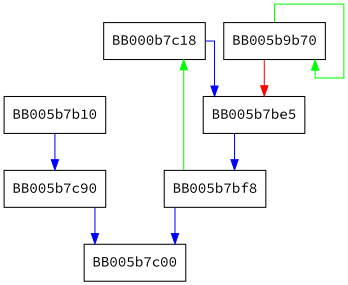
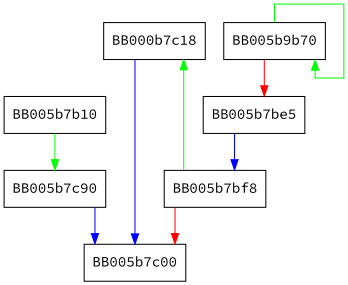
edge "BB000b7c18" -> "BB005b7be5": now "BB000b7c18" -> "BB005b7c00"
edge "BB005b7b10" -> "BB005b7c90": color blue -> green
edge "BB005b7bf8" -> "BB005b7c00": color blue -> red
